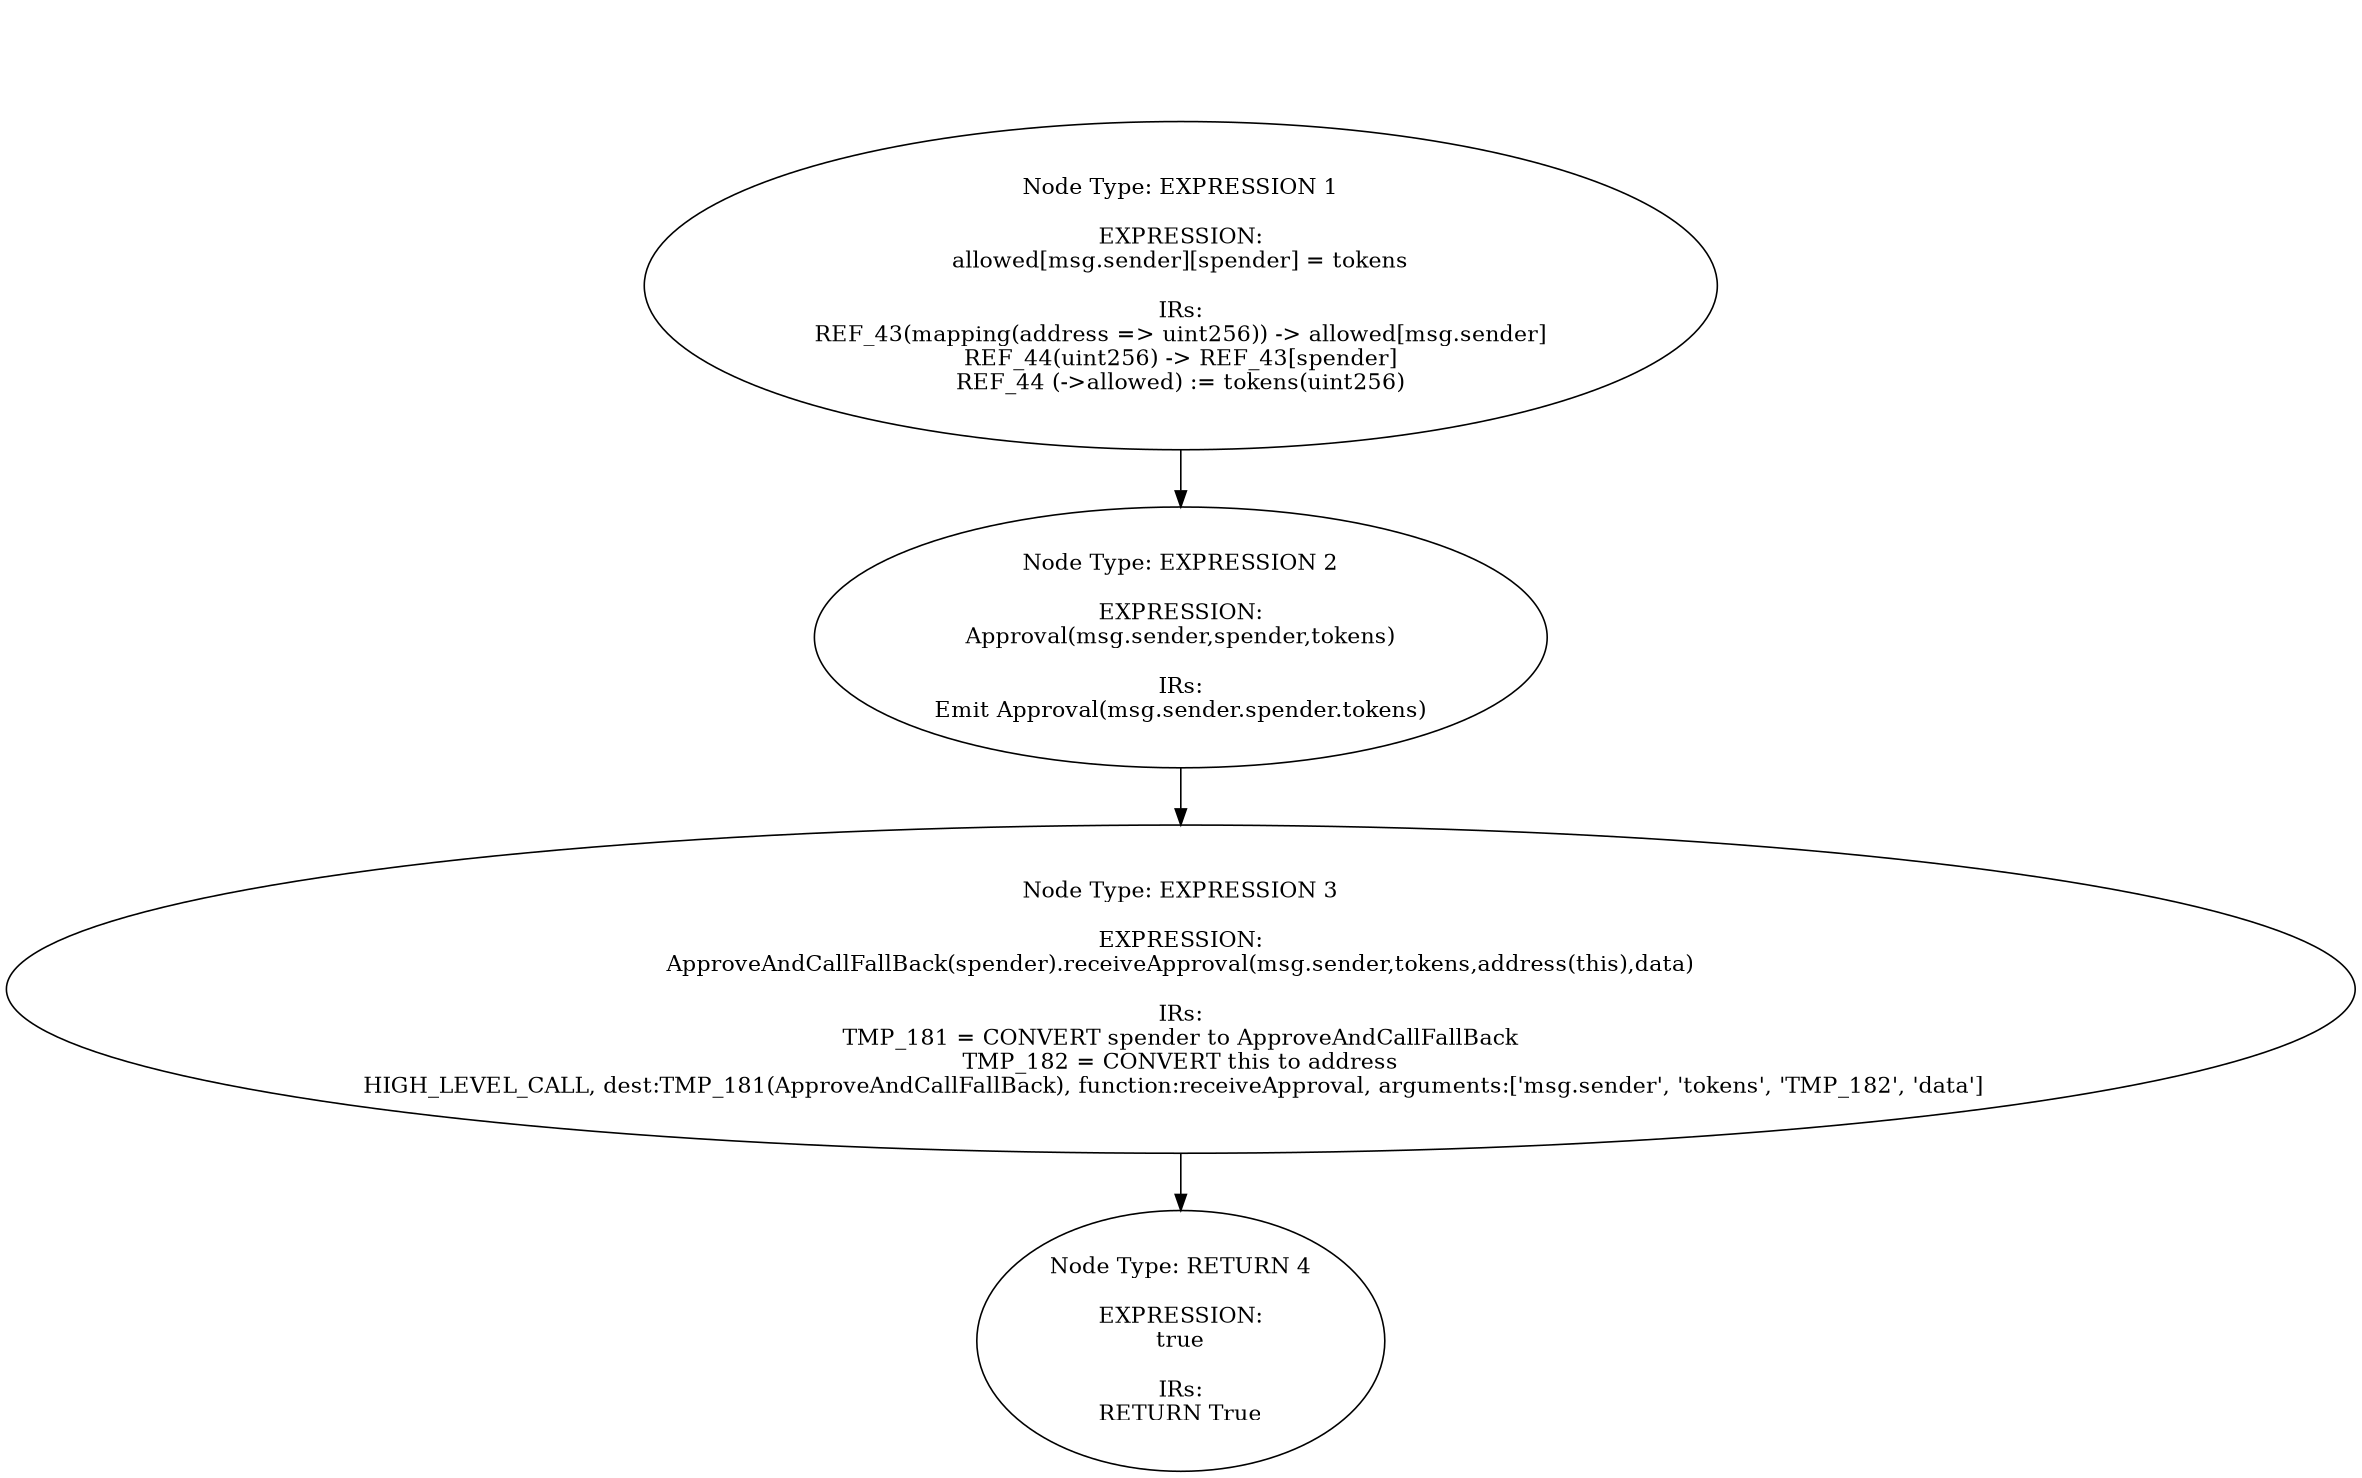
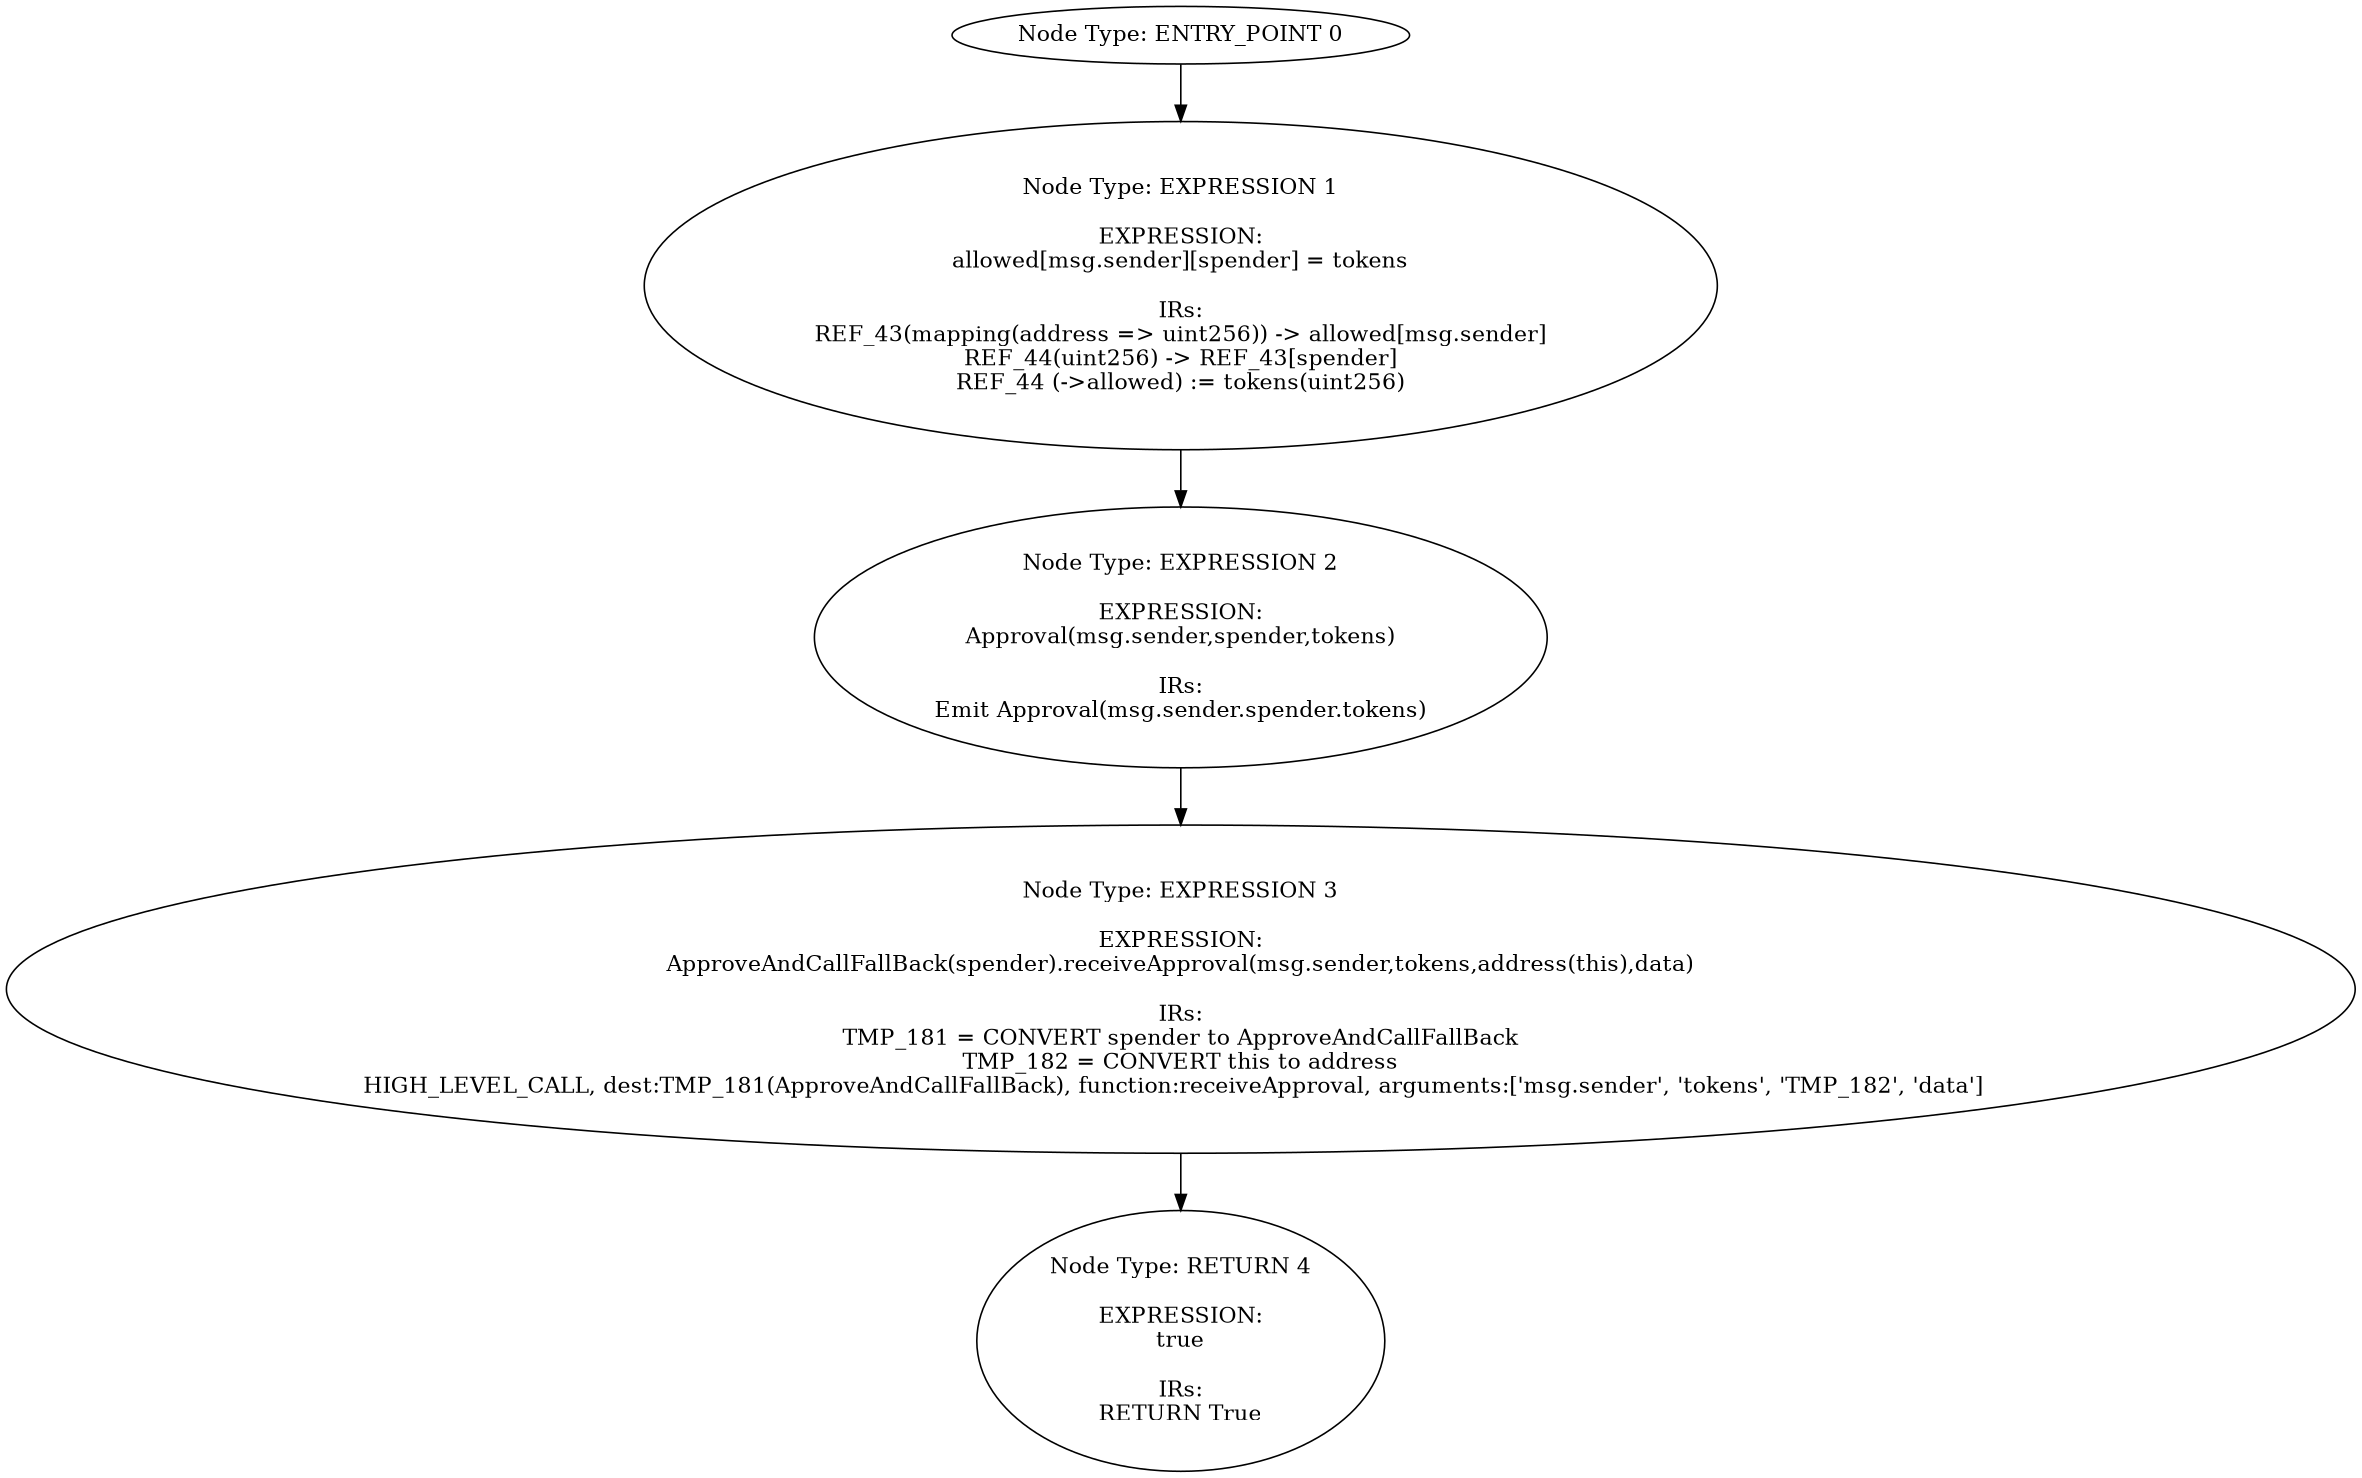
node "Node Type: ENTRY_POINT 0": added
